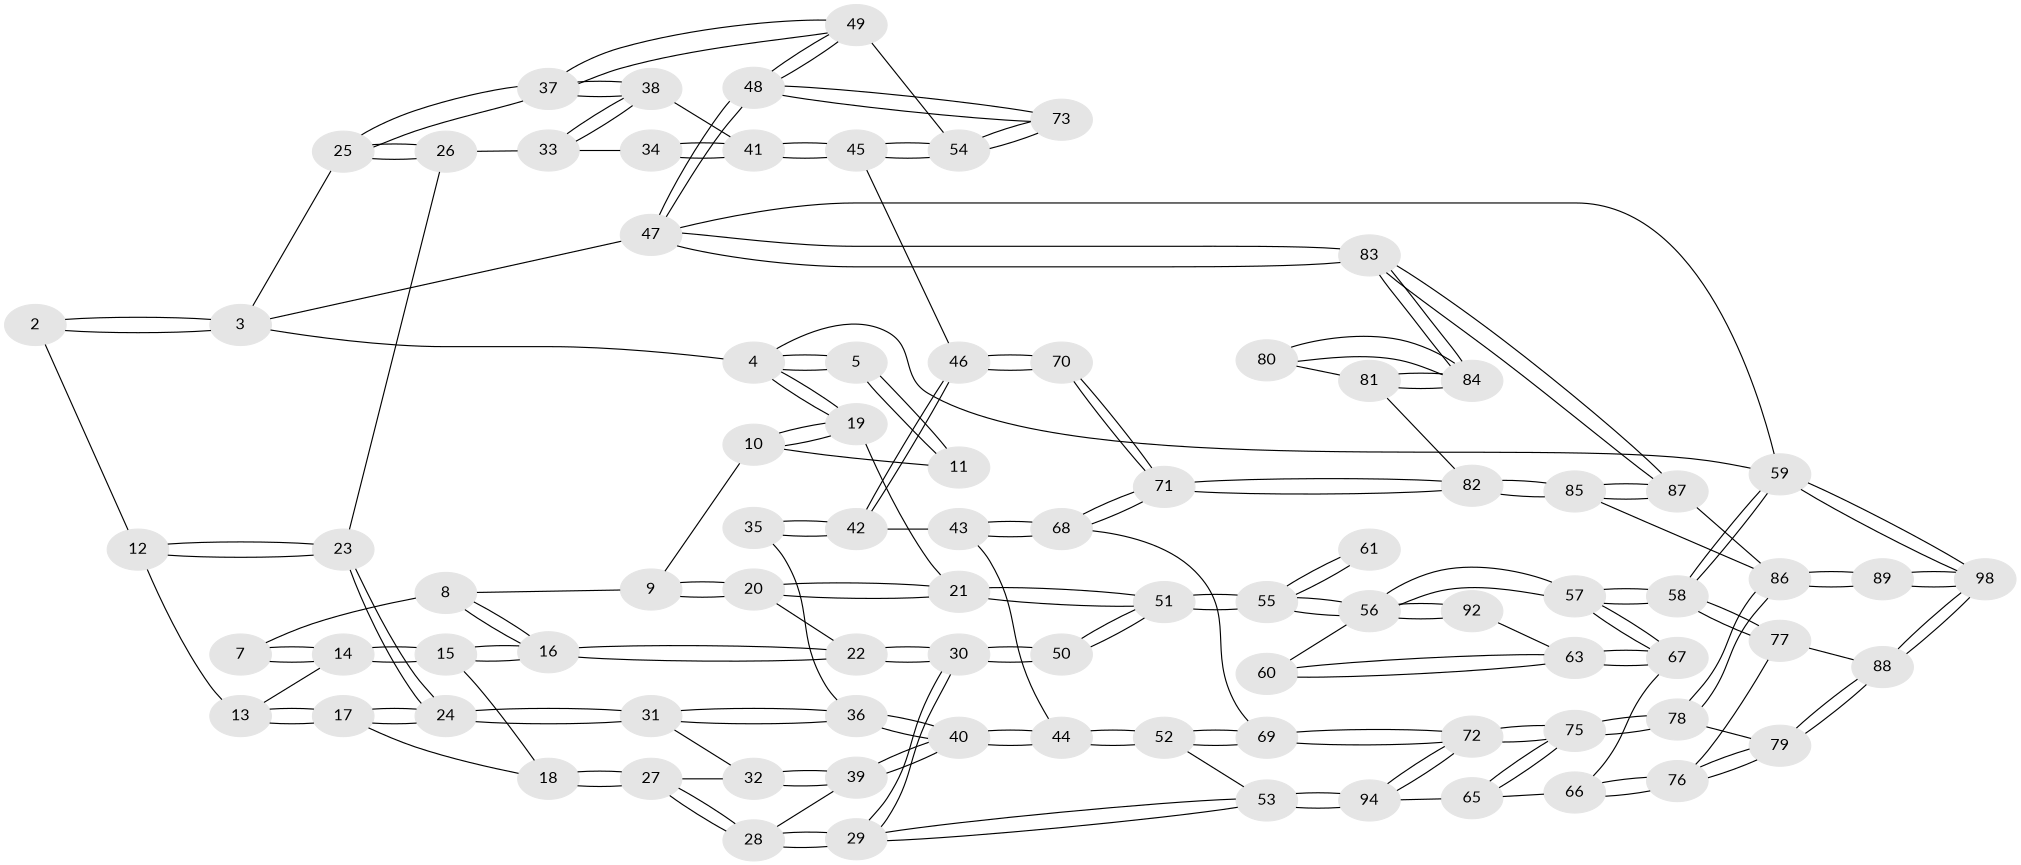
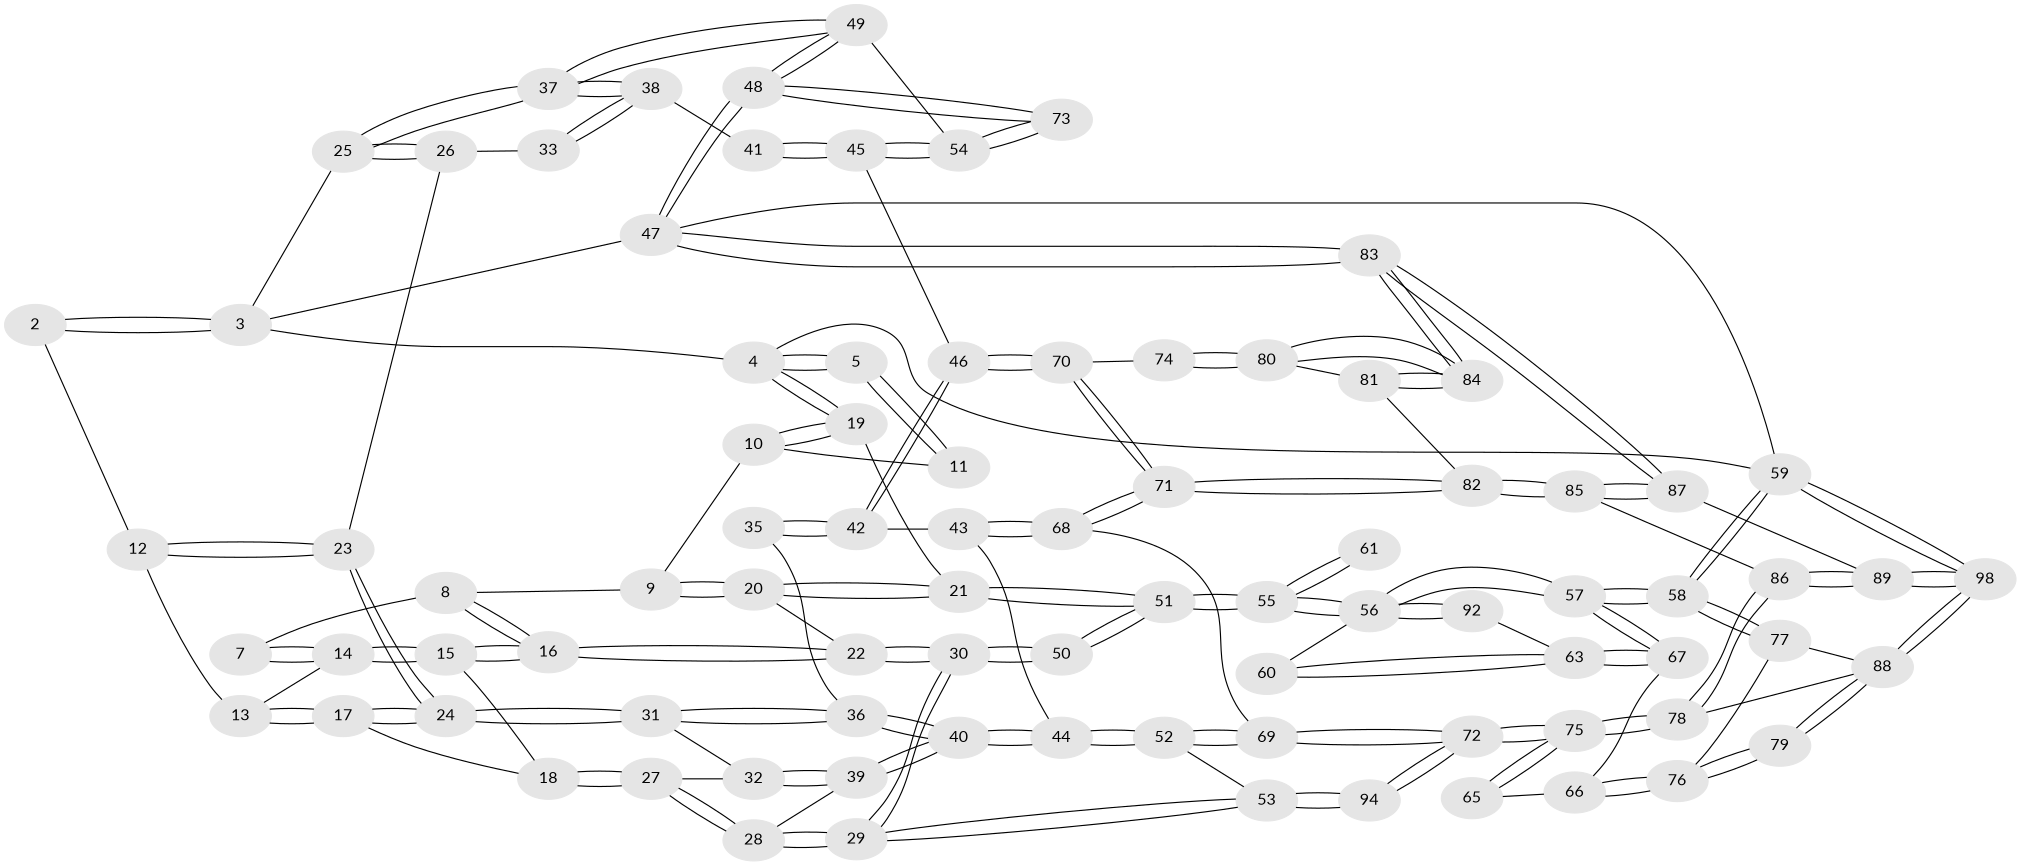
node "34": removed
node "74": added
edge "87" -- "86": now "87" -- "89"
edge "78" -- "79": now "78" -- "88"
edge "65" -- "94": removed
